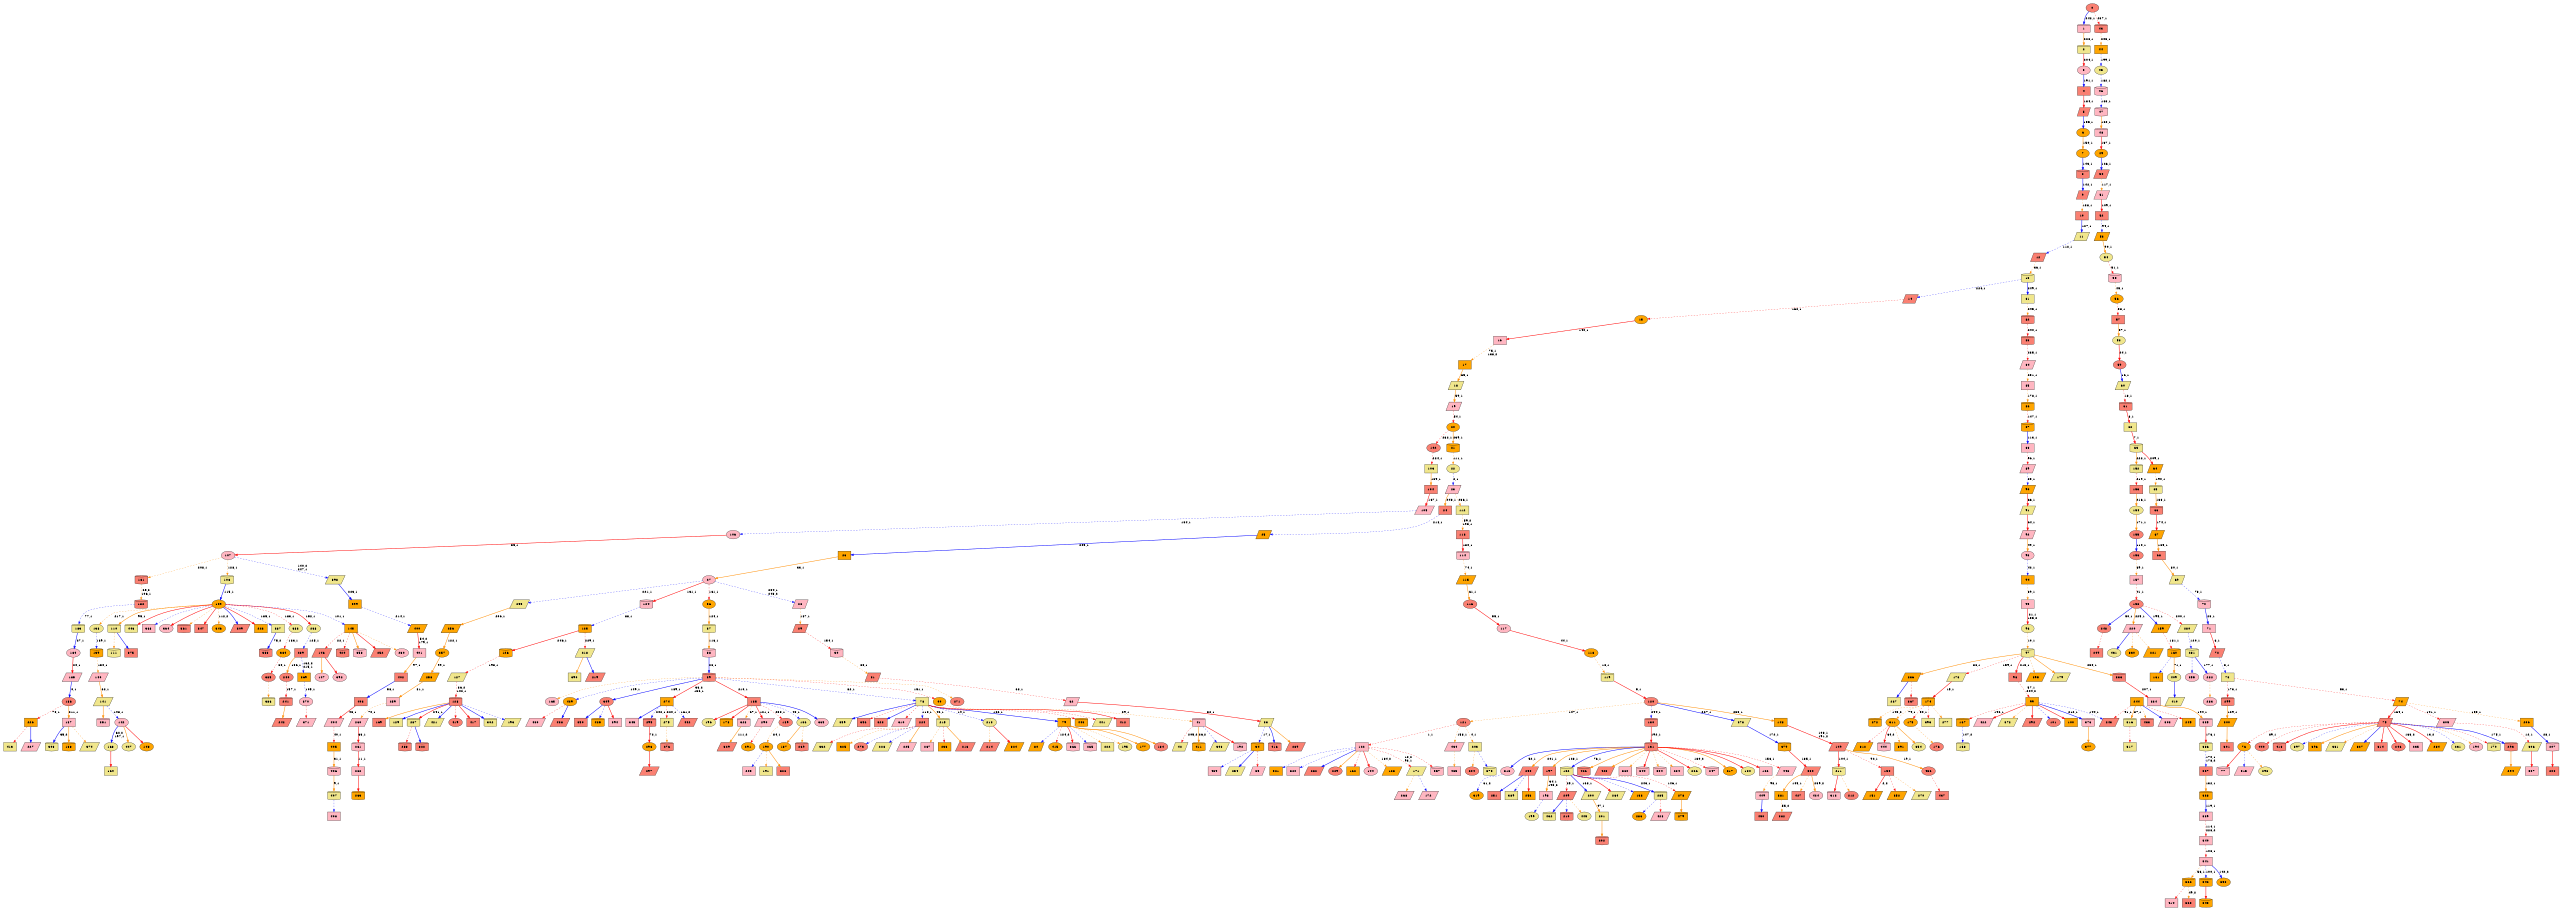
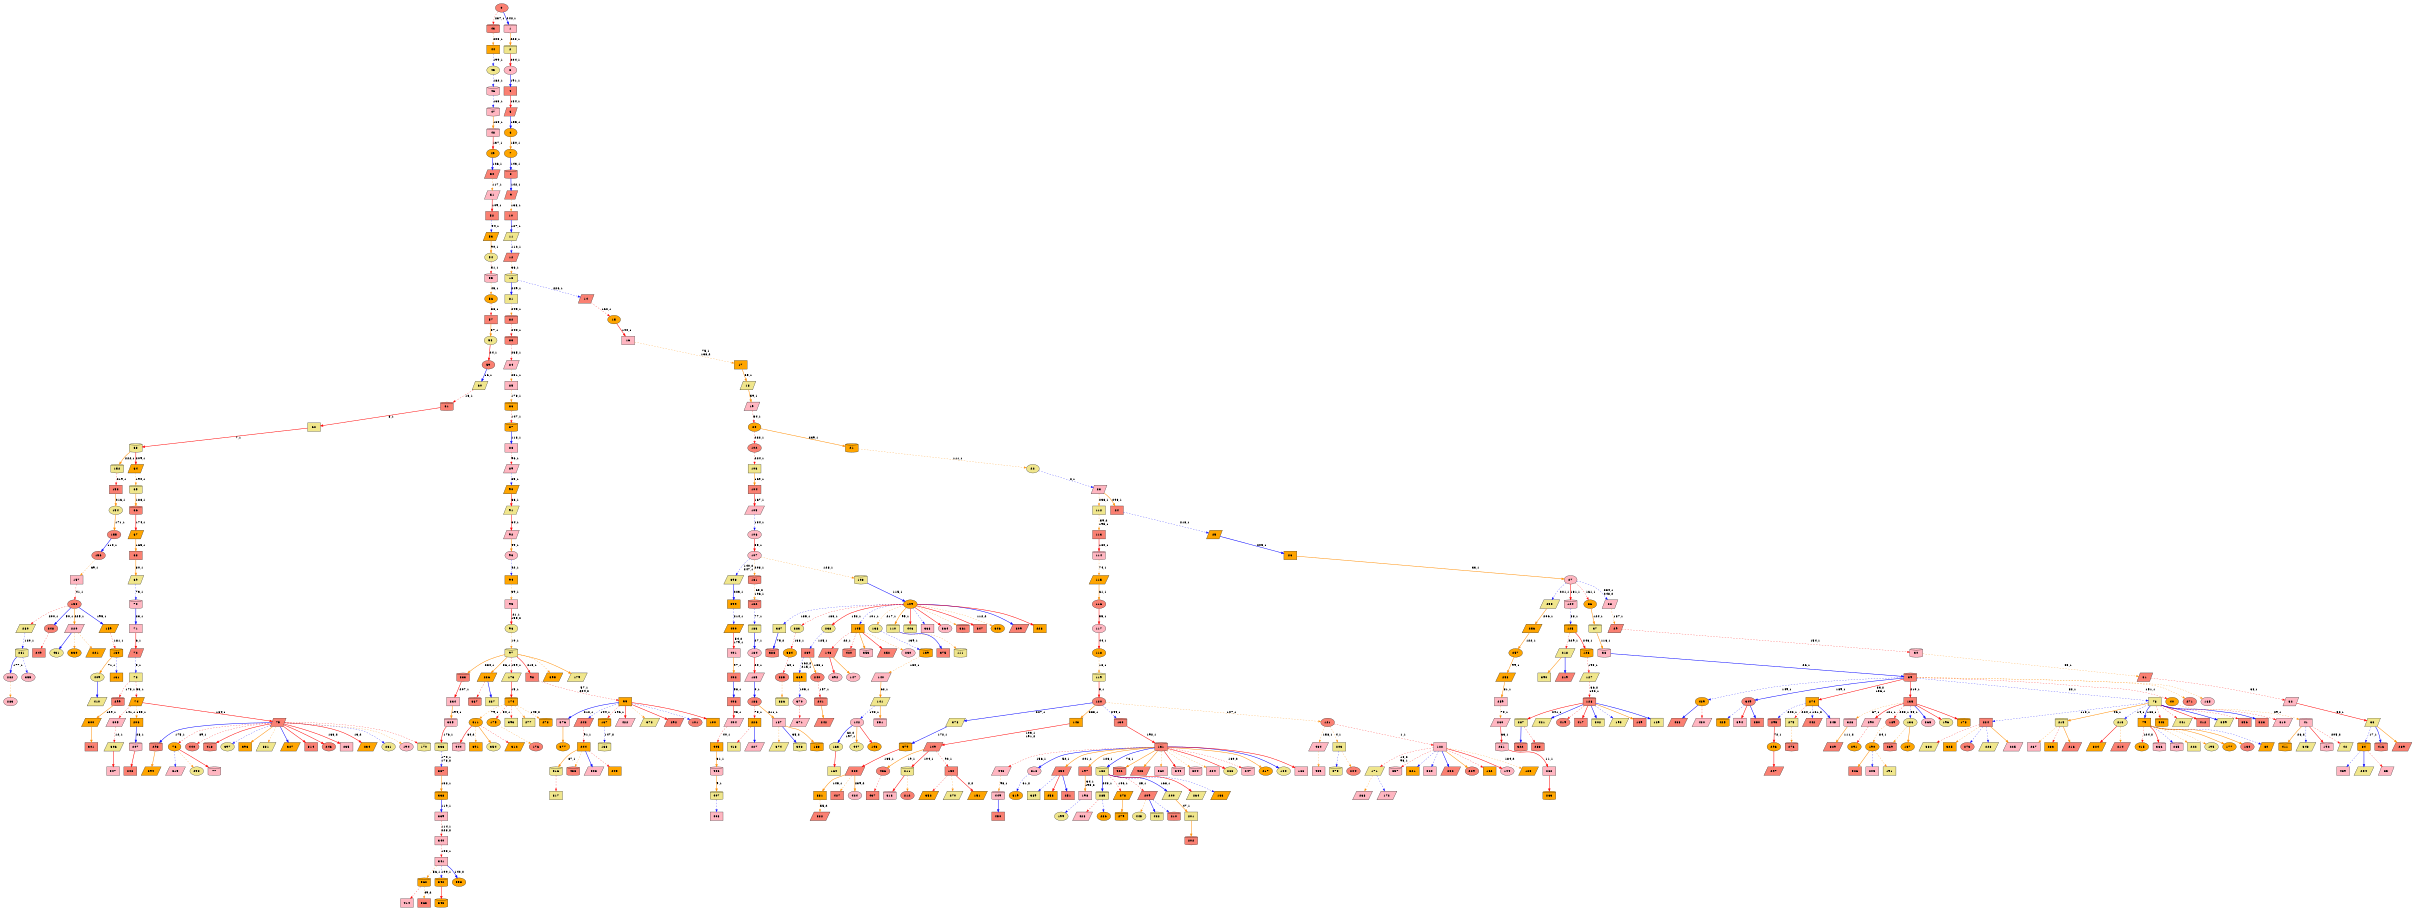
edge "244" -> "243": reversed
edge "131" -> "180": color red -> blue
